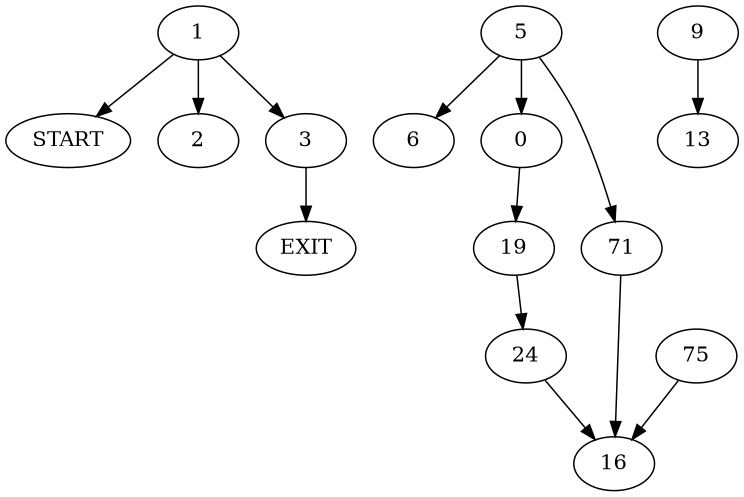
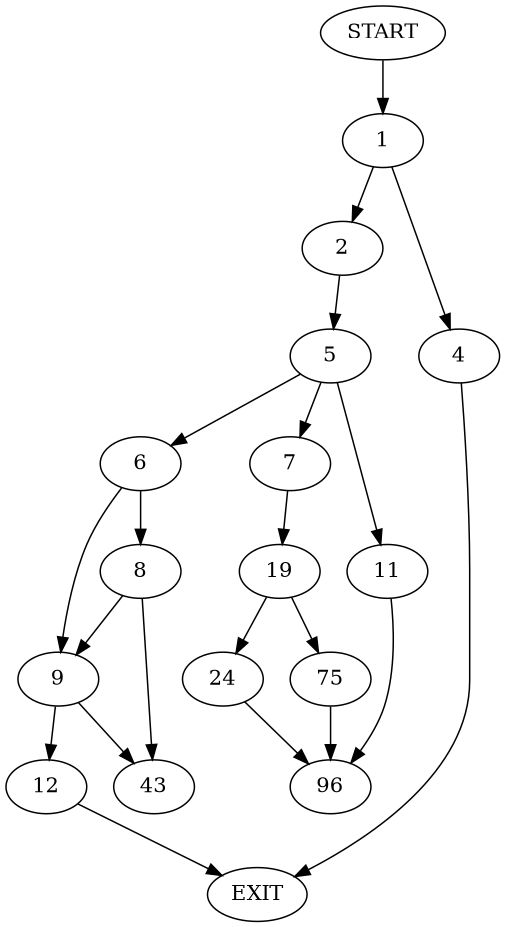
edge "1" -> "START": reversed
node "3": label "3" -> "4"
node "0": label "0" -> "7"
node "13": label "13" -> "43"
node "71": label "71" -> "11"
edge "2" -> "5": added
node "16": label "16" -> "96"
edge "6" -> "9": added
node "8": added
edge "19" -> "75": added
node "12": added
